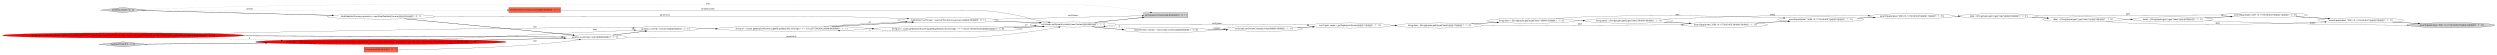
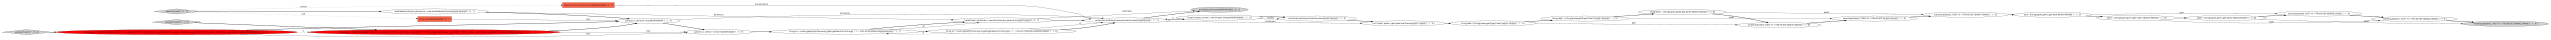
edge "assertSuccess['0', '0', '1']" -> "getTuples(solrStream)@@@9@@@['0', '0', '1']": now "assertSuccess['0', '0', '1']" -> "String expr@@@2@@@['0', '0', '1']"
node "getTuples(solrStream)@@@9@@@['0', '0', '1']": shape box -> ellipse
node "testDateTimeTZ['1', '0', '0']": added
